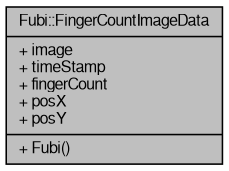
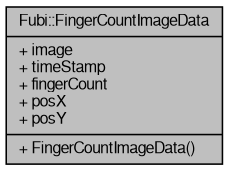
node "Fubi::FingerCountImageData": text "+ Fubi()" -> "+ FingerCountImageData()"
